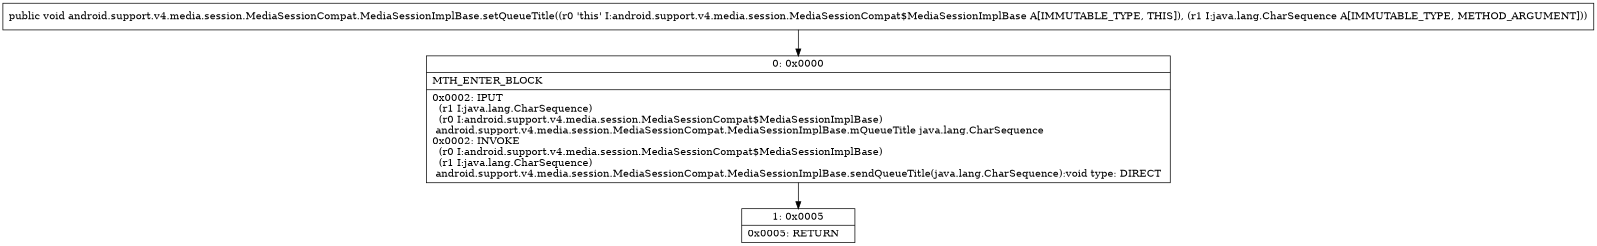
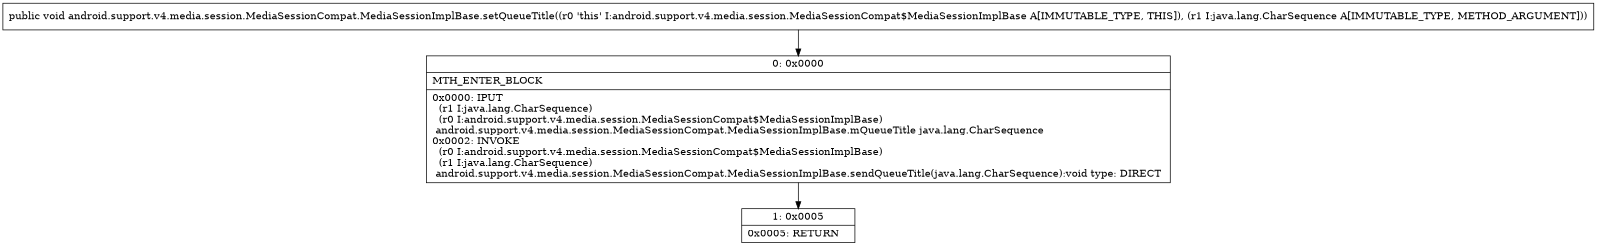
node "0: 0x0000": text "0x0002: IPUT" -> "0x0000: IPUT"
